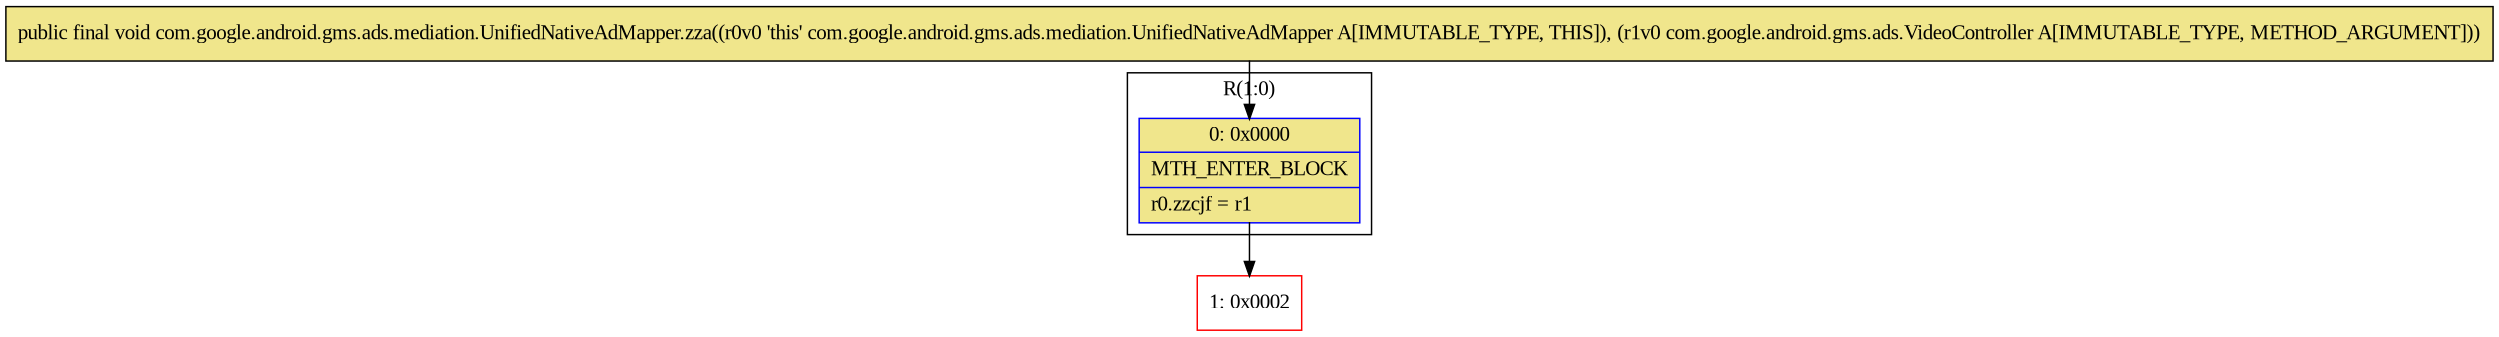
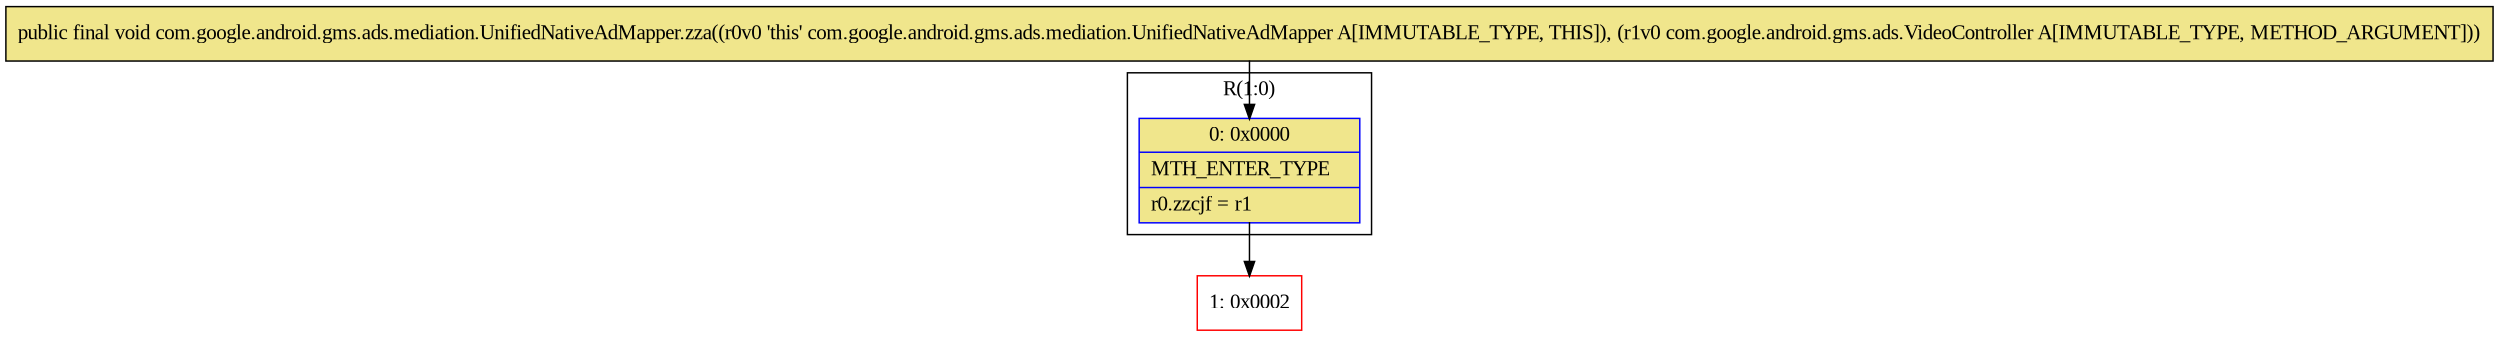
node "0: 0x0000": text "MTH_ENTER_BLOCK" -> "MTH_ENTER_TYPE"
